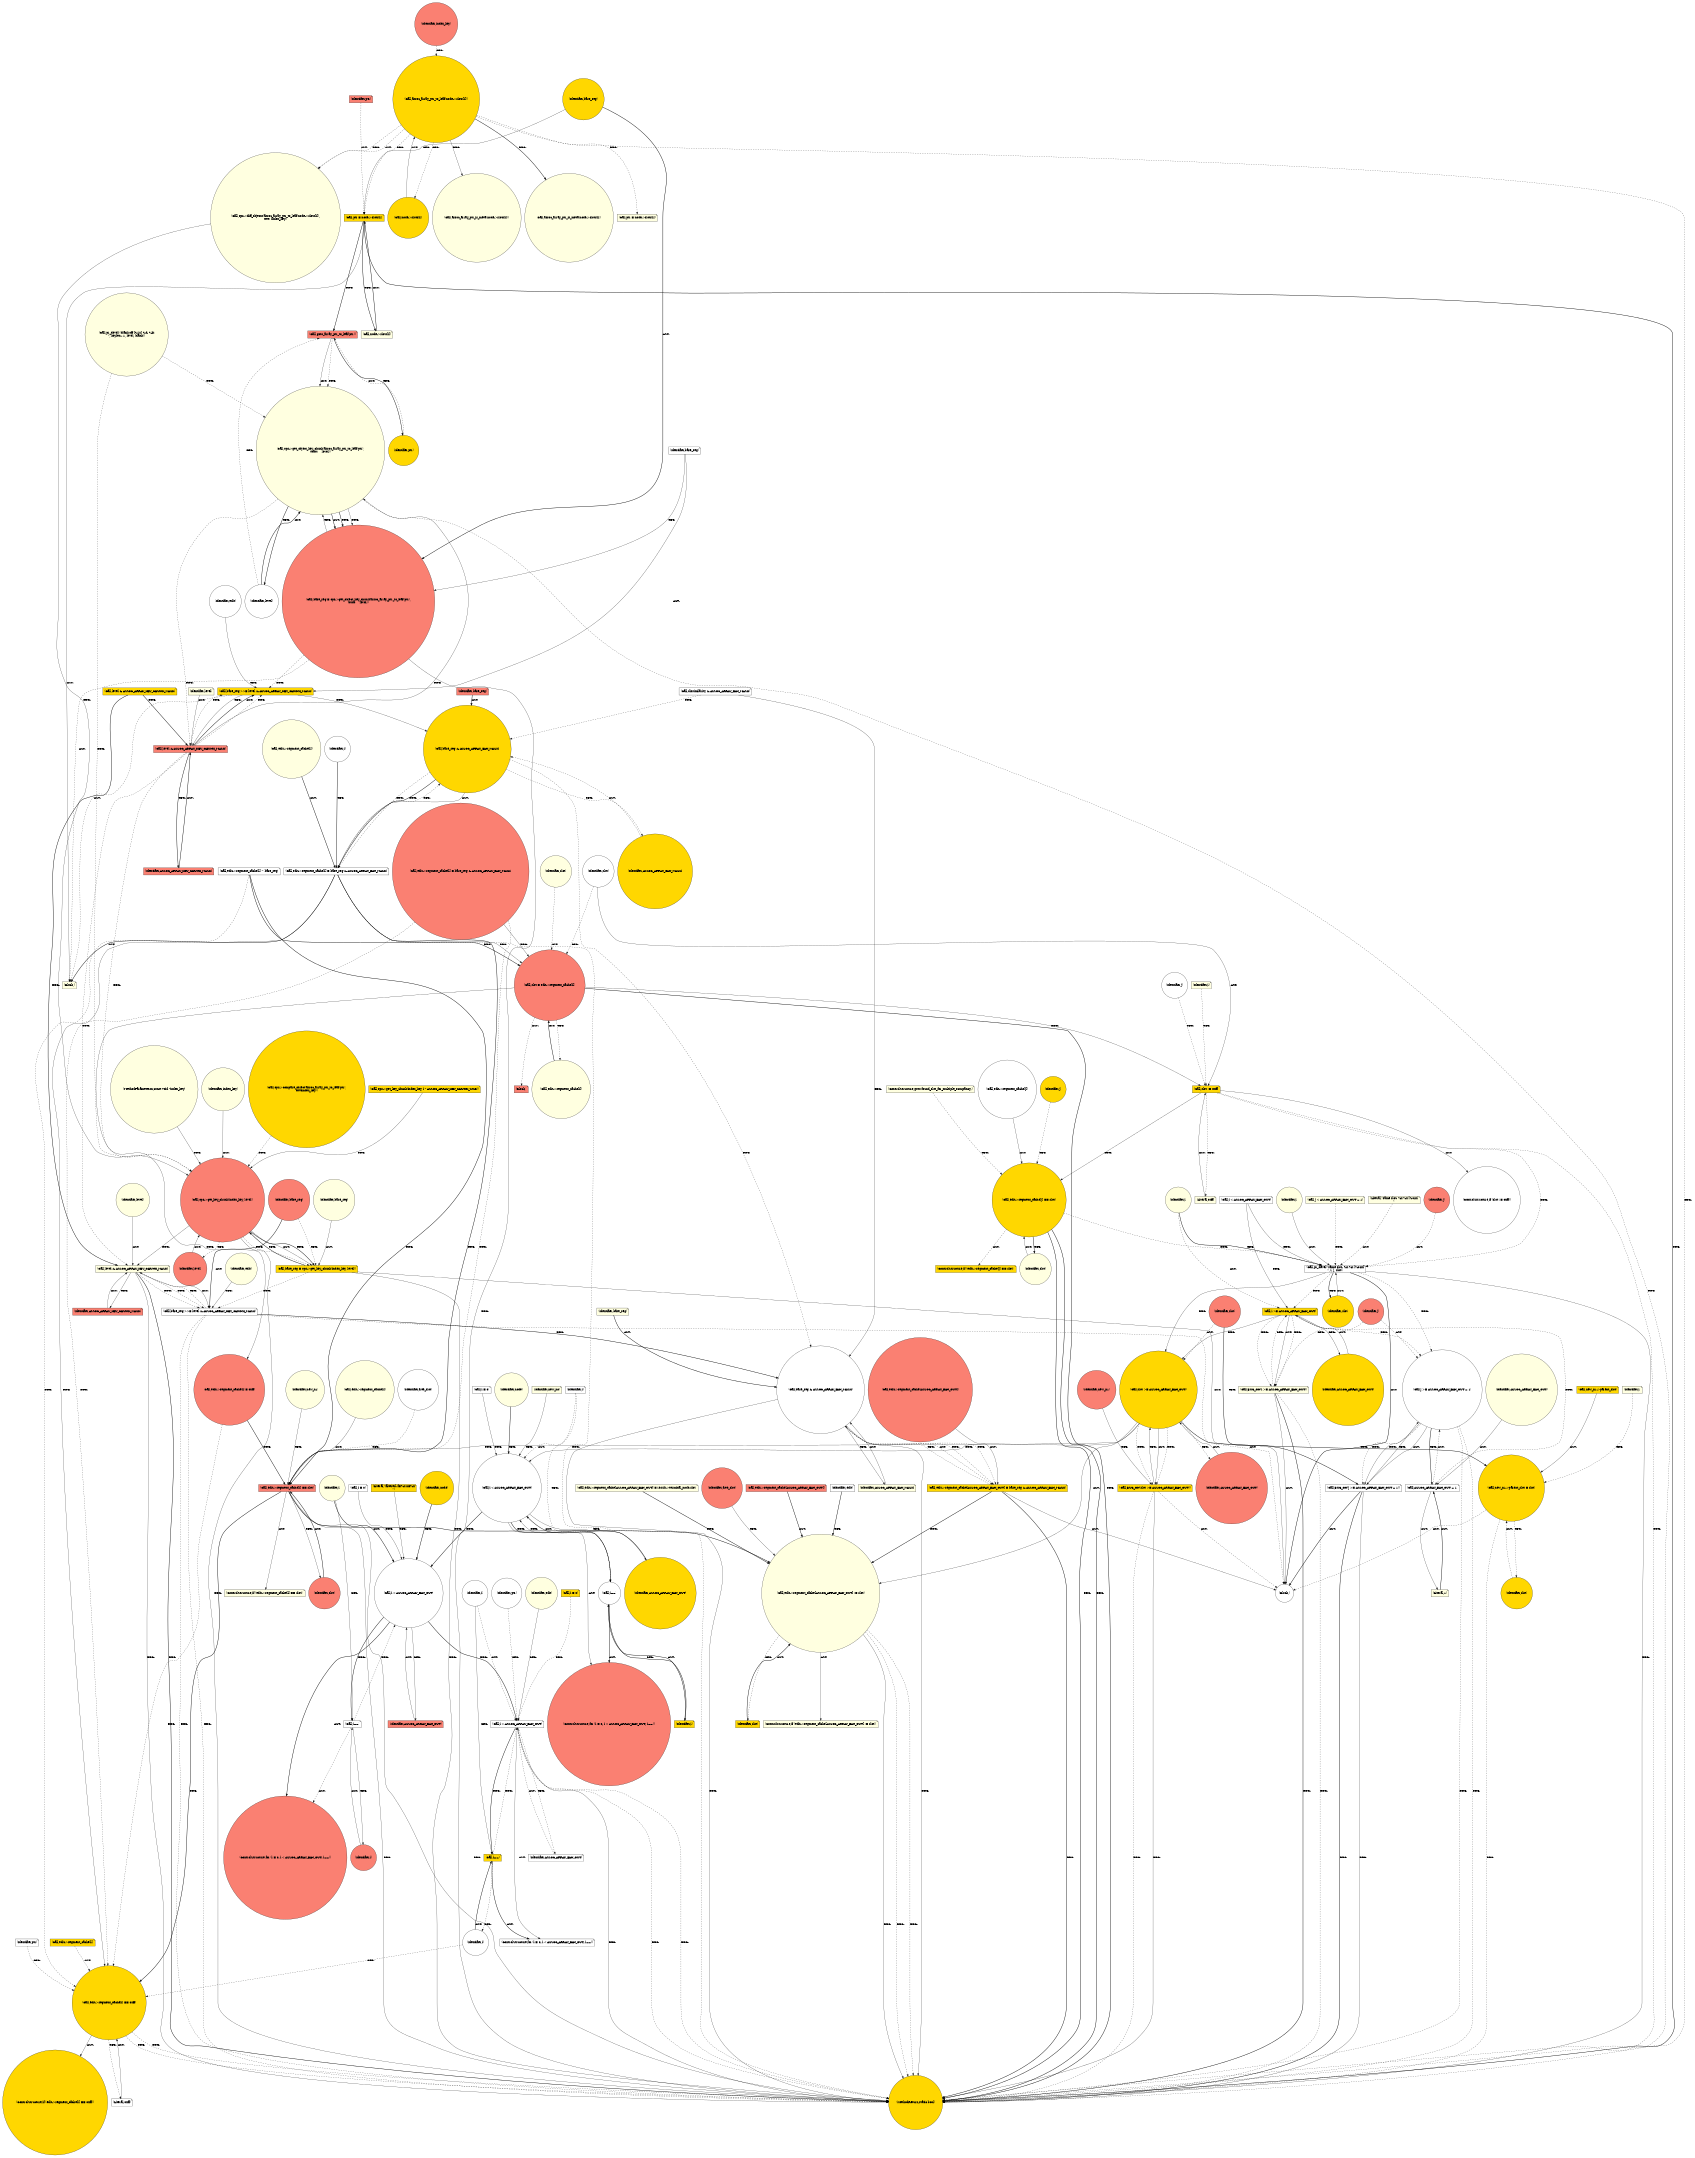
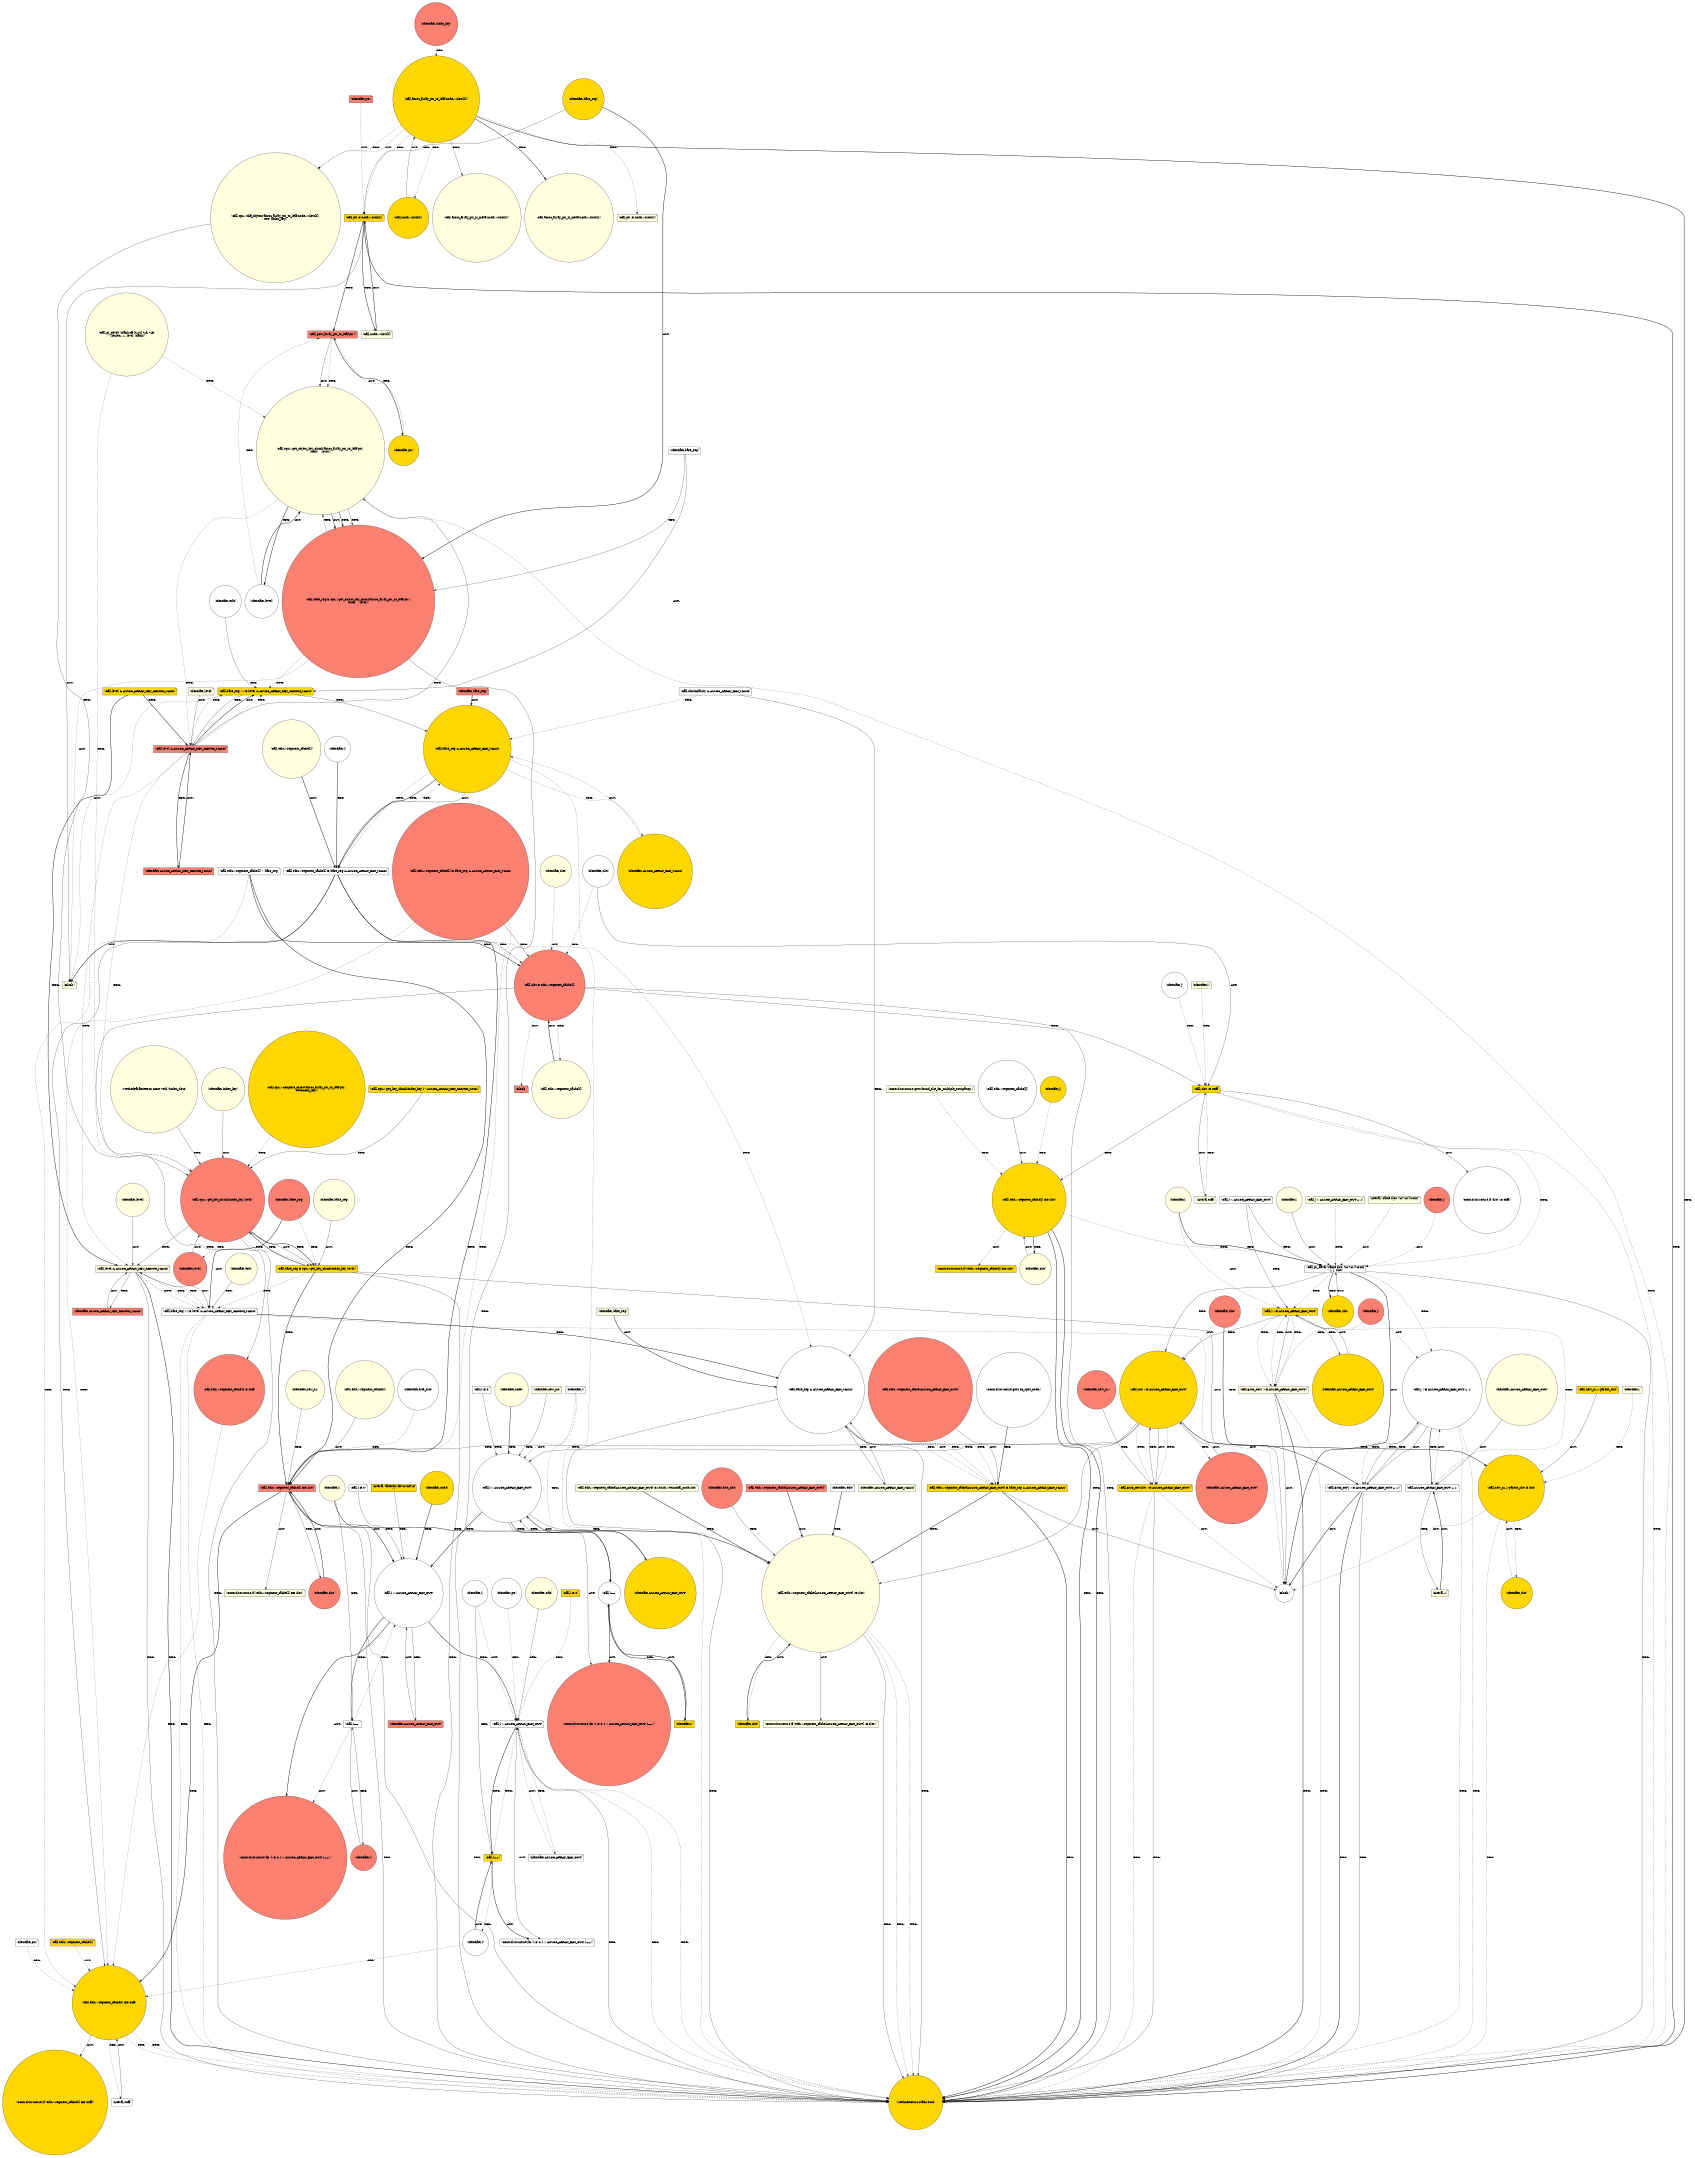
edge "(Call,assoc_array_ptr_to_leaf(node->slots[i]))" -> "(MethodReturn,static bool)": style dashed -> bold
node "(MethodParameterIn,const void *index_key)": label "(MethodParameterIn,const void *index_key)" -> "(MethodParameterIn,const void *index_slots)"
edge "(Call,i >= ASSOC_ARRAY_FAN_OUT)" -> "(Call,j >= ASSOC_ARRAY_FAN_OUT + 1)": removed, label "DDG:"
edge "(Call,slot = edit->segment_cache[i])" -> "(MethodReturn,static bool)": style bold -> solid
node "(ControlStructure,goto do_split_node;)": added
edge "(Call,edit->segment_cache[i] = 0xff)" -> "(Call,edit->segment_cache[i] == slot)": now "(Call,base_seg = ops->get_key_chunk(index_key, level))" -> "(Call,edit->segment_cache[i] == slot)"
edge "(Call,slot >= ASSOC_ARRAY_FAN_OUT)" -> "(Call,edit->segment_cache[ASSOC_ARRAY_FAN_OUT] != slot)": label "AST: " -> "DDG: "
edge "(Call,ASSOC_ARRAY_FAN_OUT + 1)" -> "(Literal,1)": label "AST: " -> "CFG: "
